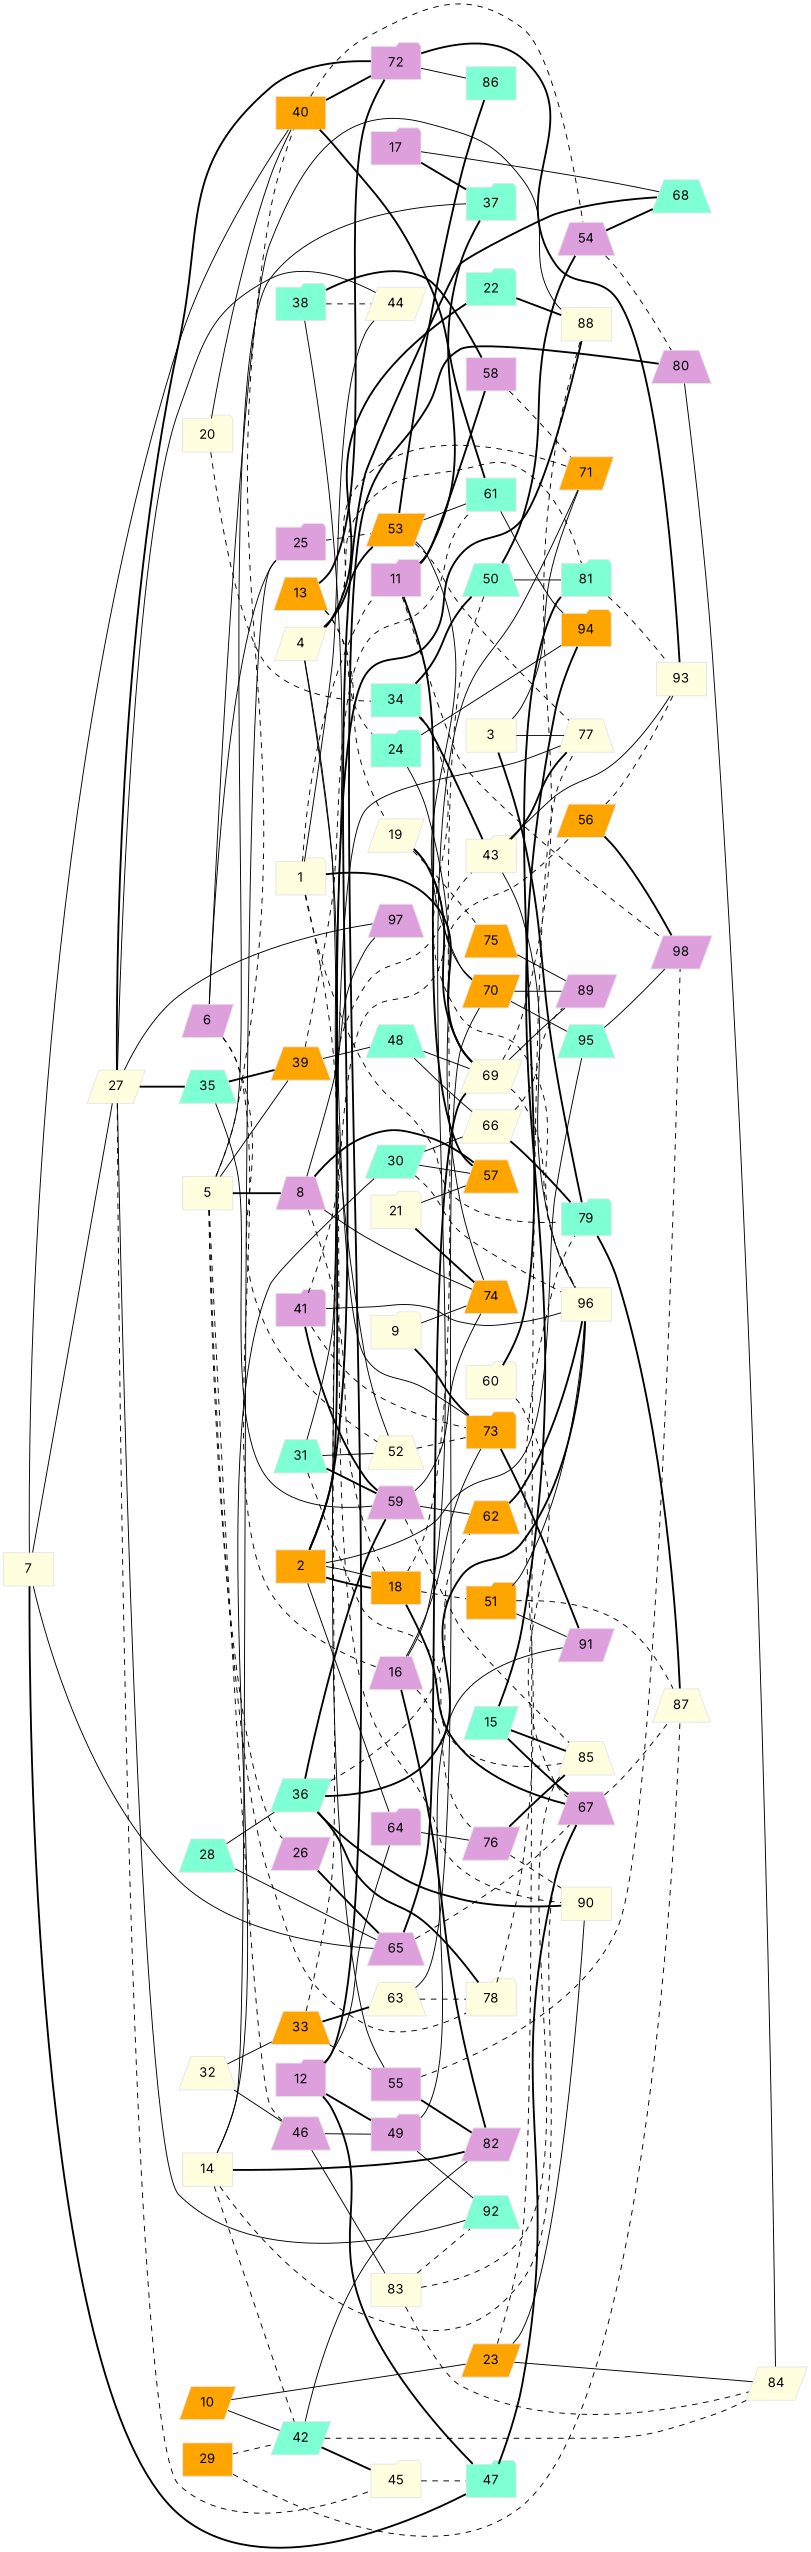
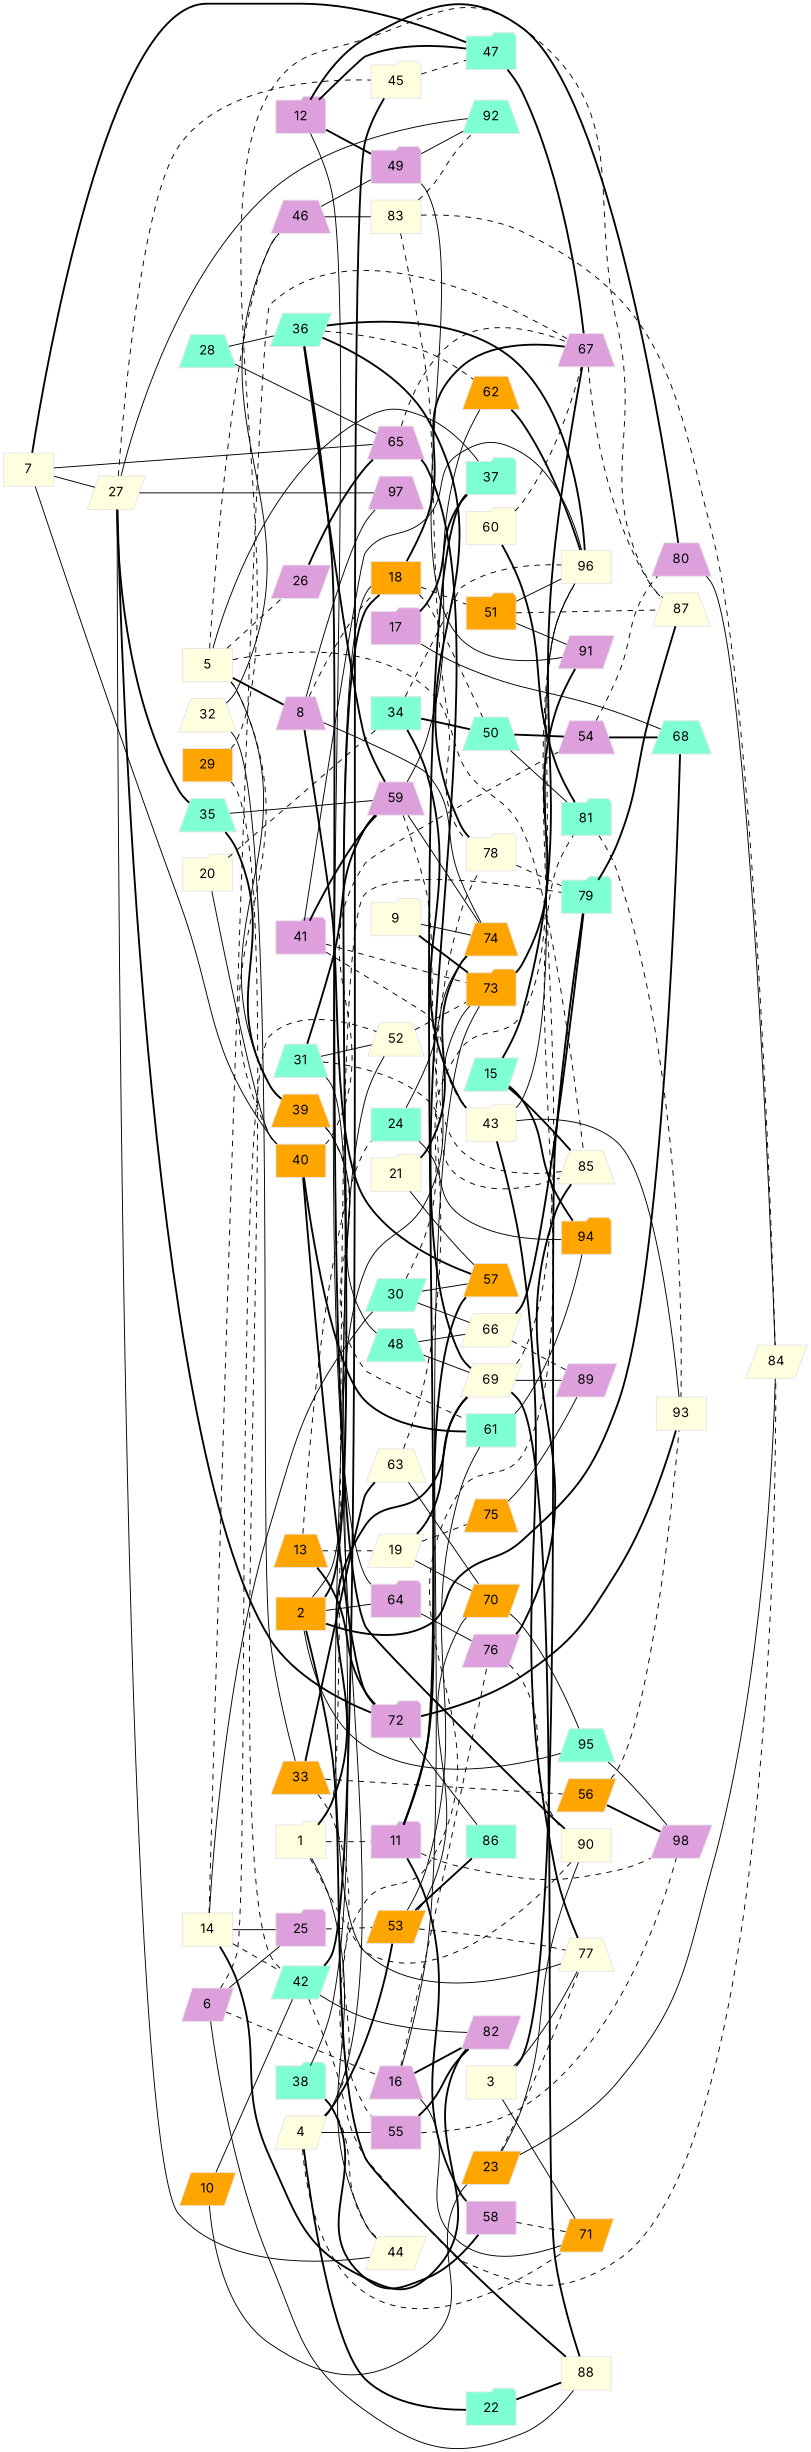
edge "88" -- "69": style dashed -> bold
node "24": shape folder -> box
edge "70" -- "89": removed
